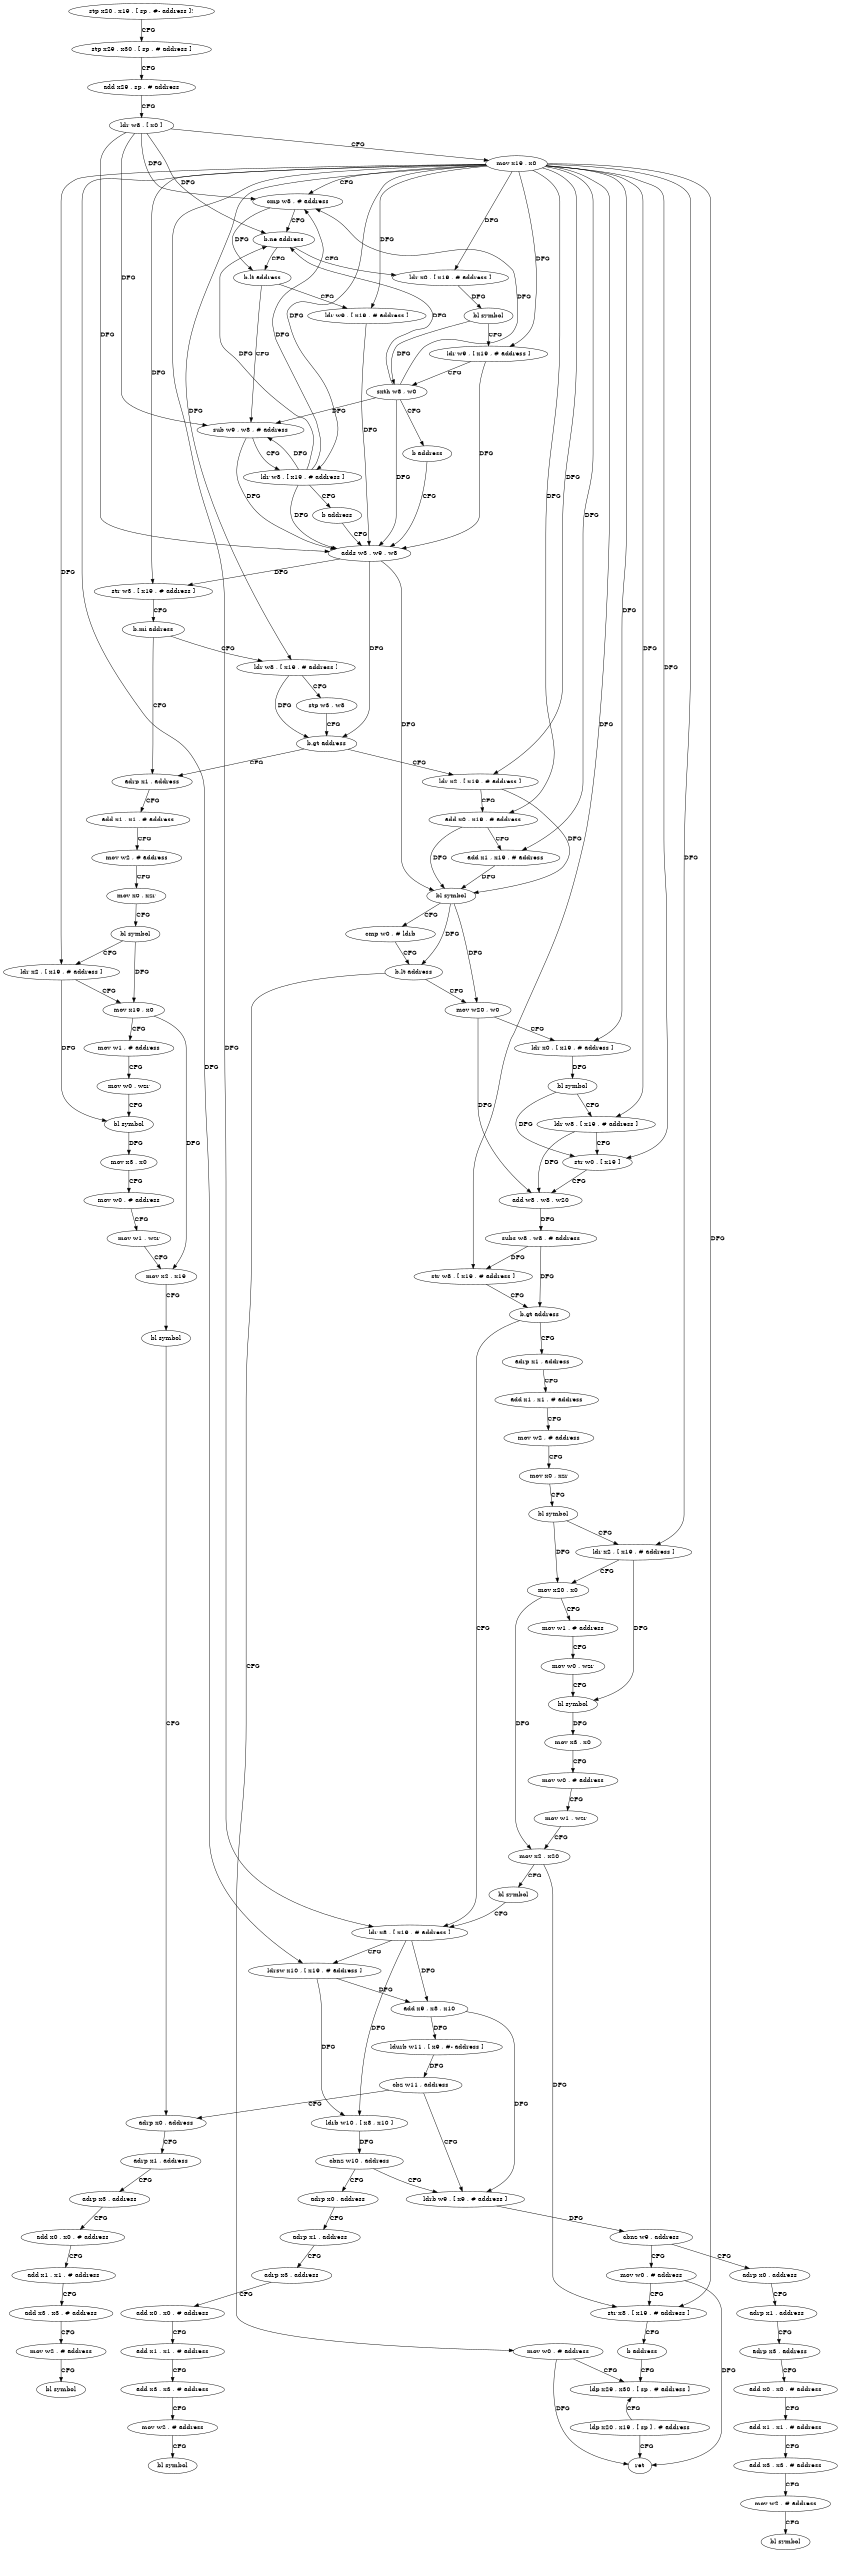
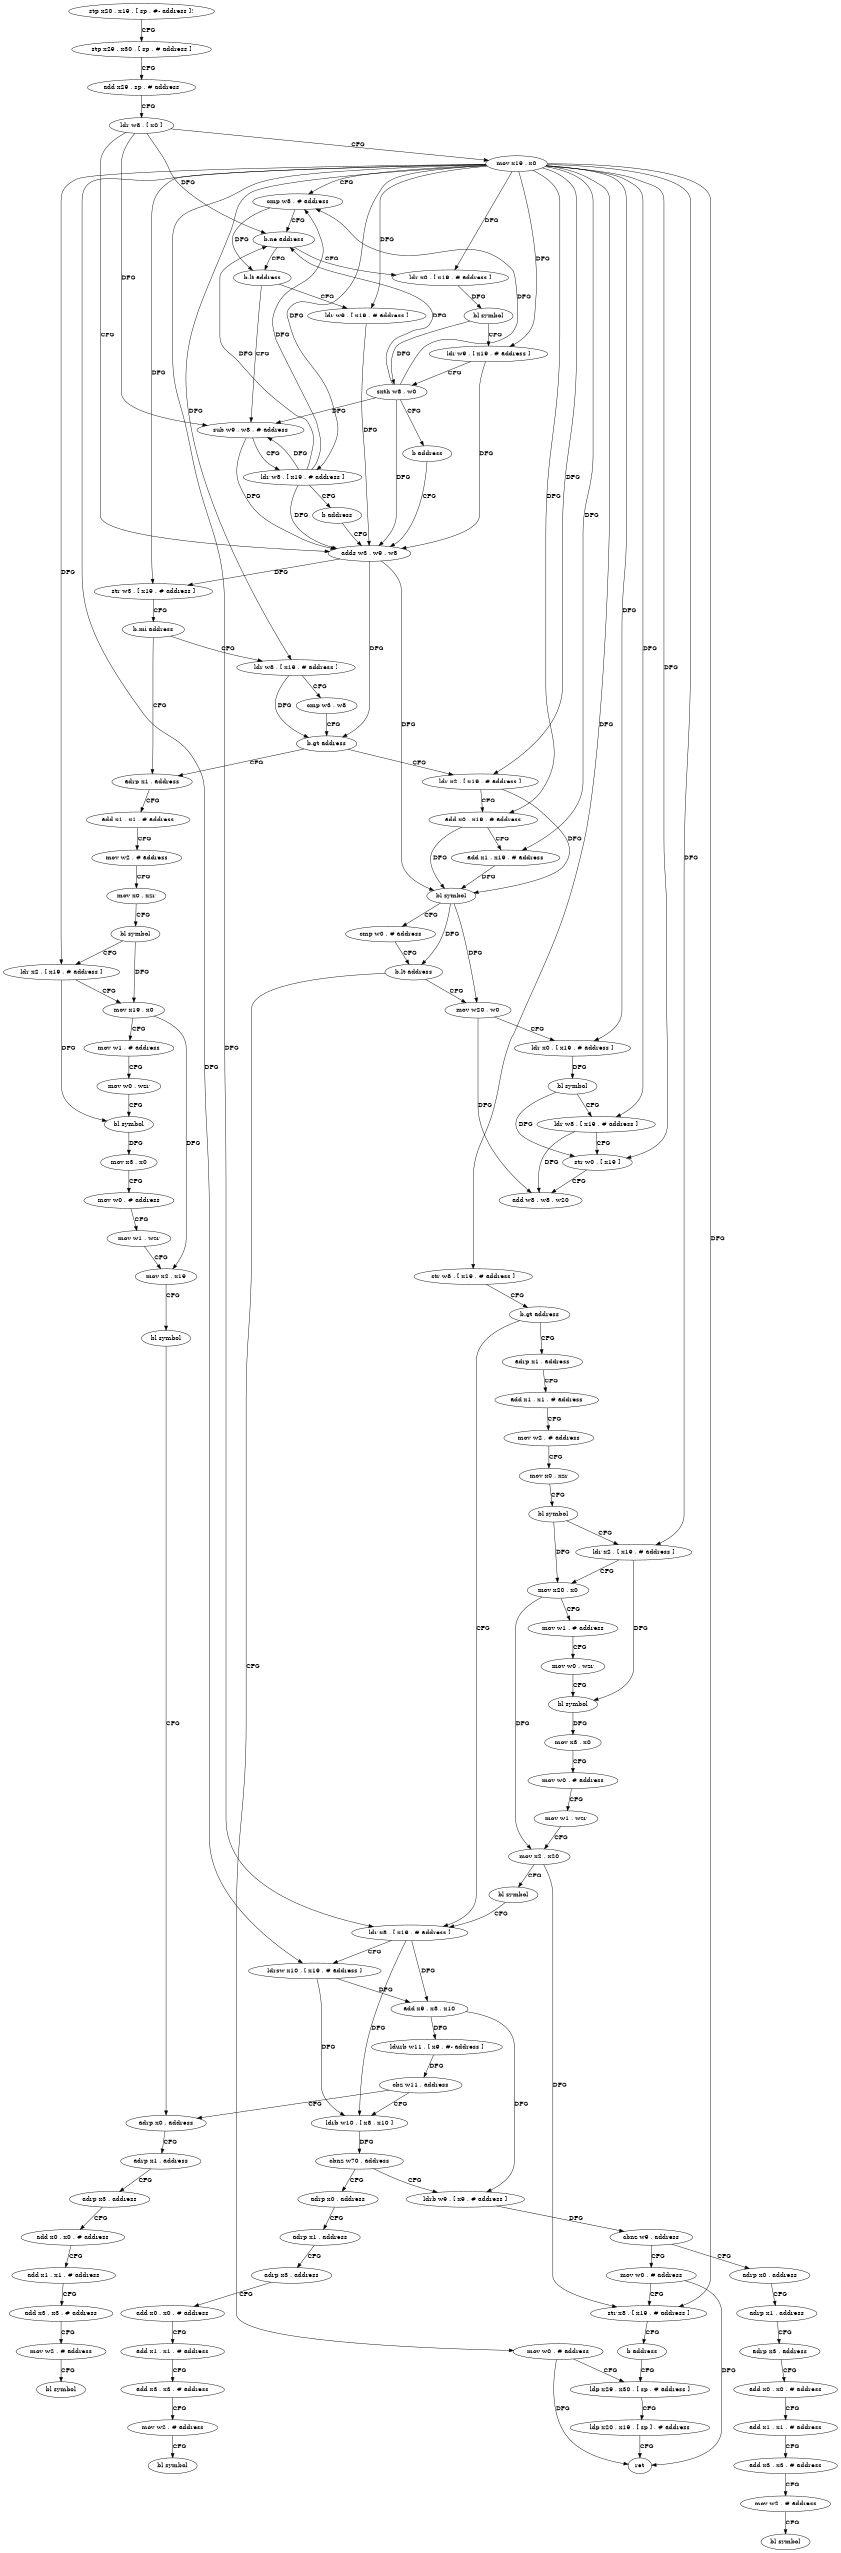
edge "ldr w8 , [ x0 ]" -> "cmp w8 , # address": removed, label "DFG"
edge "ldr w8 , [ x0 ]" -> "adds w3 , w9 , w8": label "DFG" -> "CFG"
node "stp w3 , w8": label "stp w3 , w8" -> "cmp w3 , w8"
node "cmp w0 , # ldrb": label "cmp w0 , # ldrb" -> "cmp w0 , # address"
node "subs w8 , w8 , # address": removed
edge "cbz w11 , address" -> "ldrb w9 , [ x9 , # address ]": now "cbz w11 , address" -> "ldrb w10 , [ x8 , x10 ]"
node "cbnz w10 , address": label "cbnz w10 , address" -> "cbnz w70 , address"
edge "ldp x20 , x19 , [ sp ] , # address" -> "ldp x29 , x30 , [ sp , # address ]": reversed
